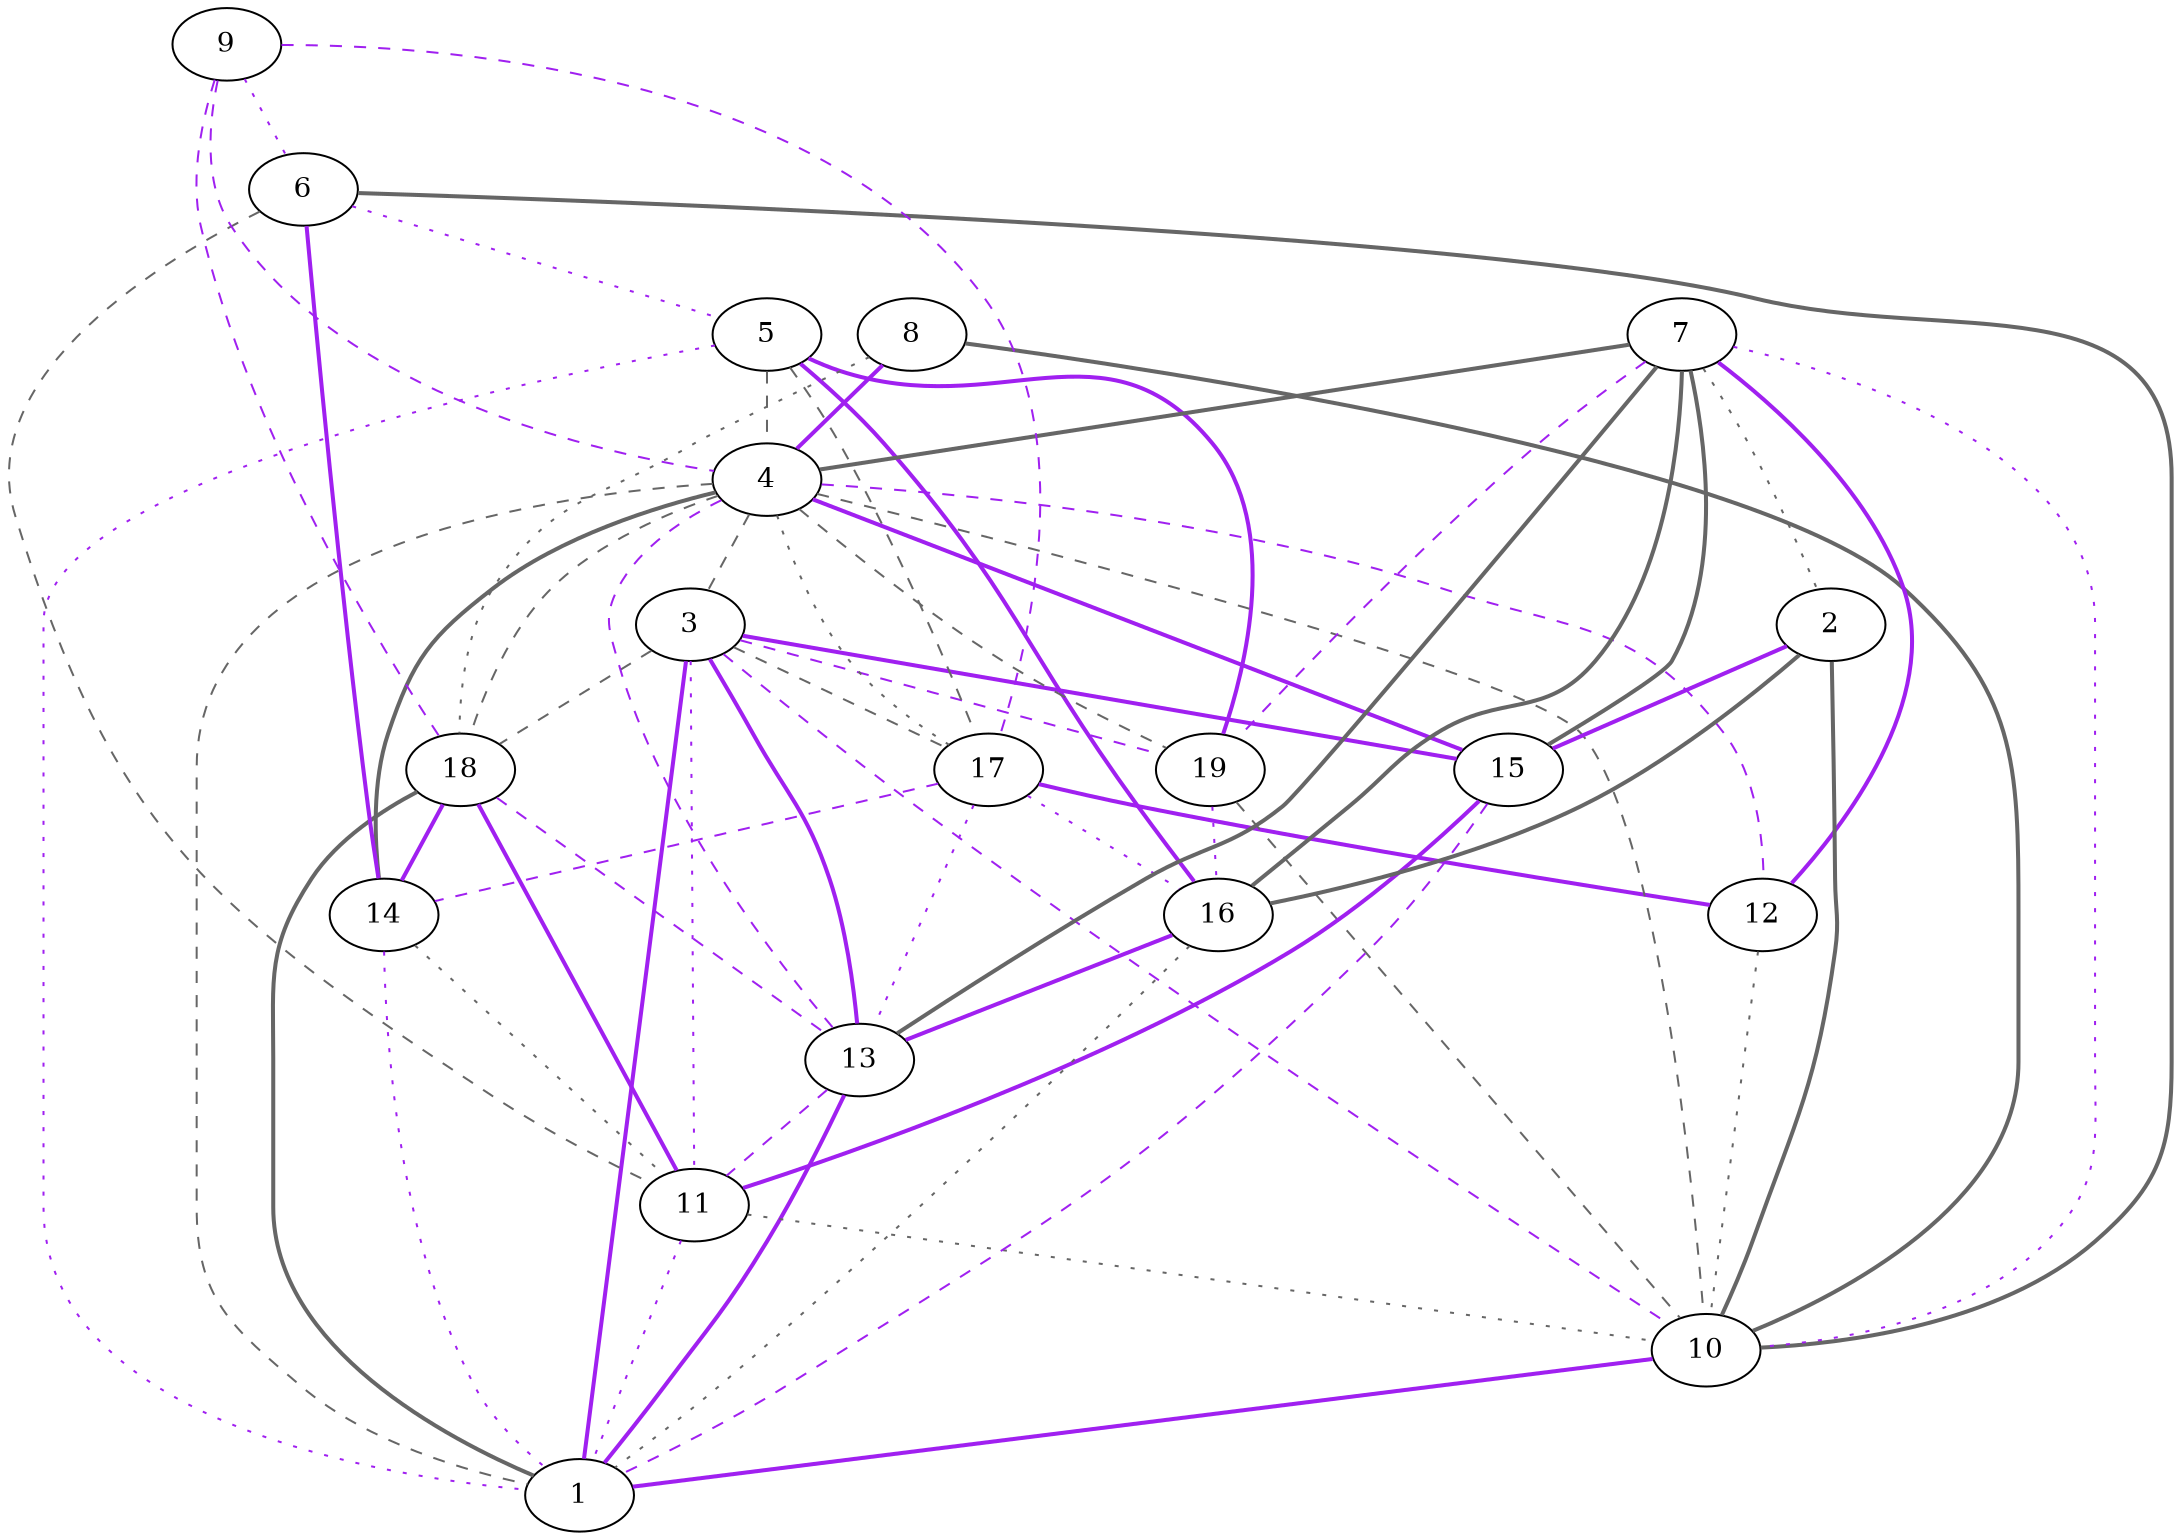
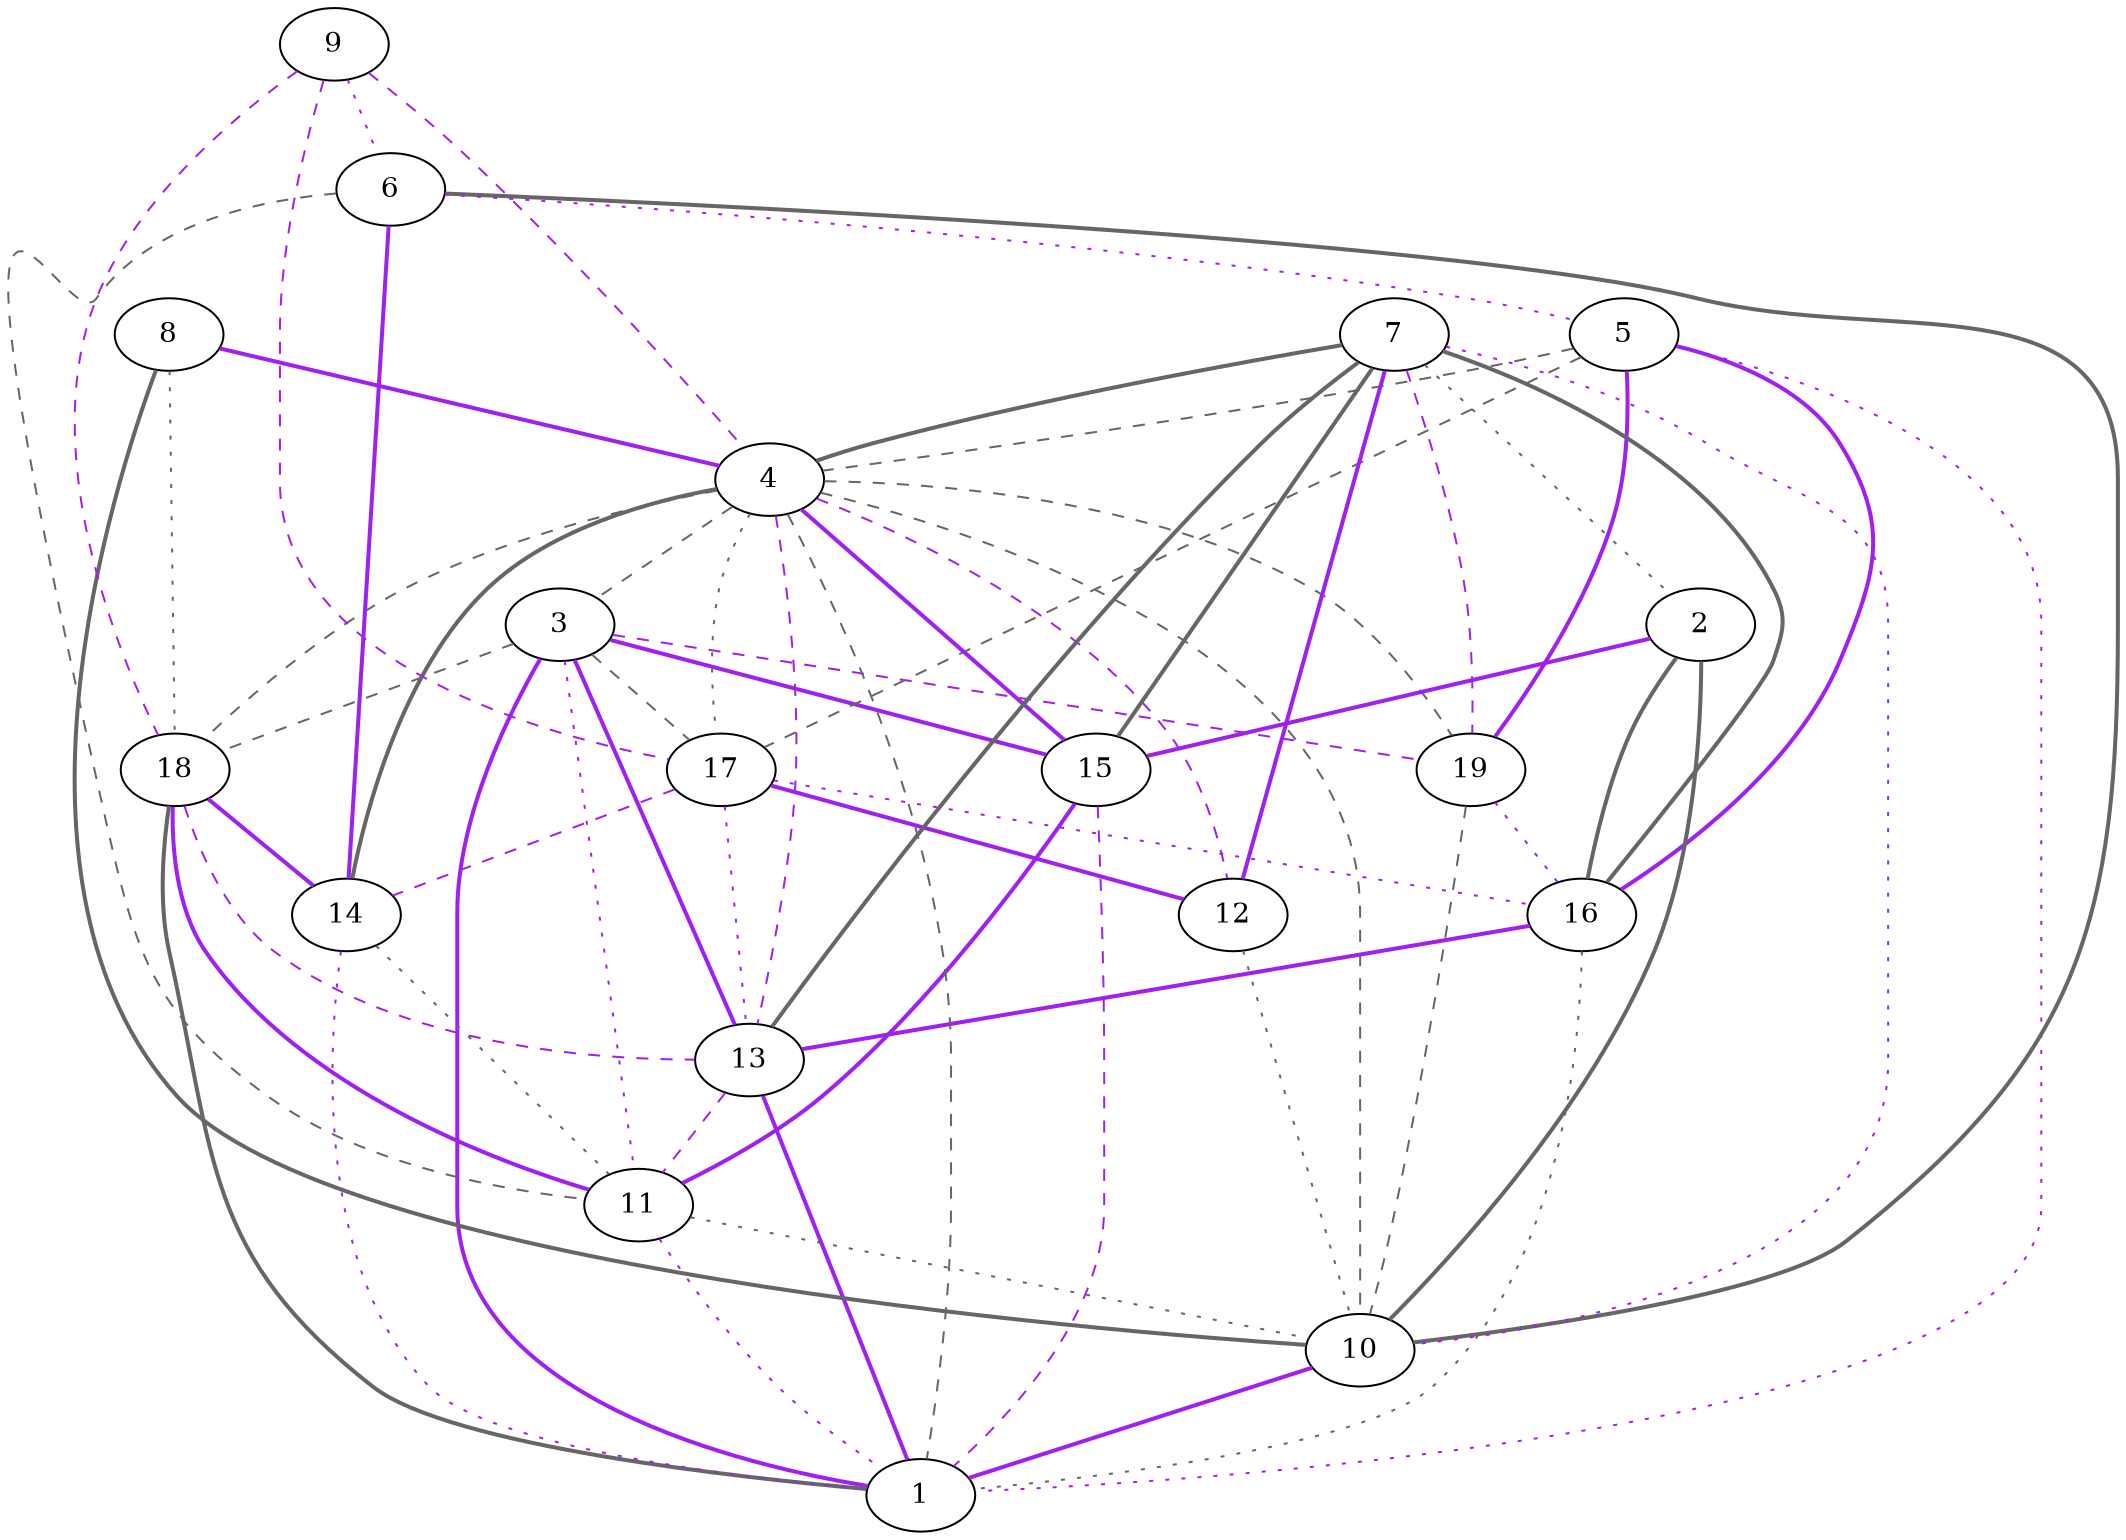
edge "3" -- "10": removed
